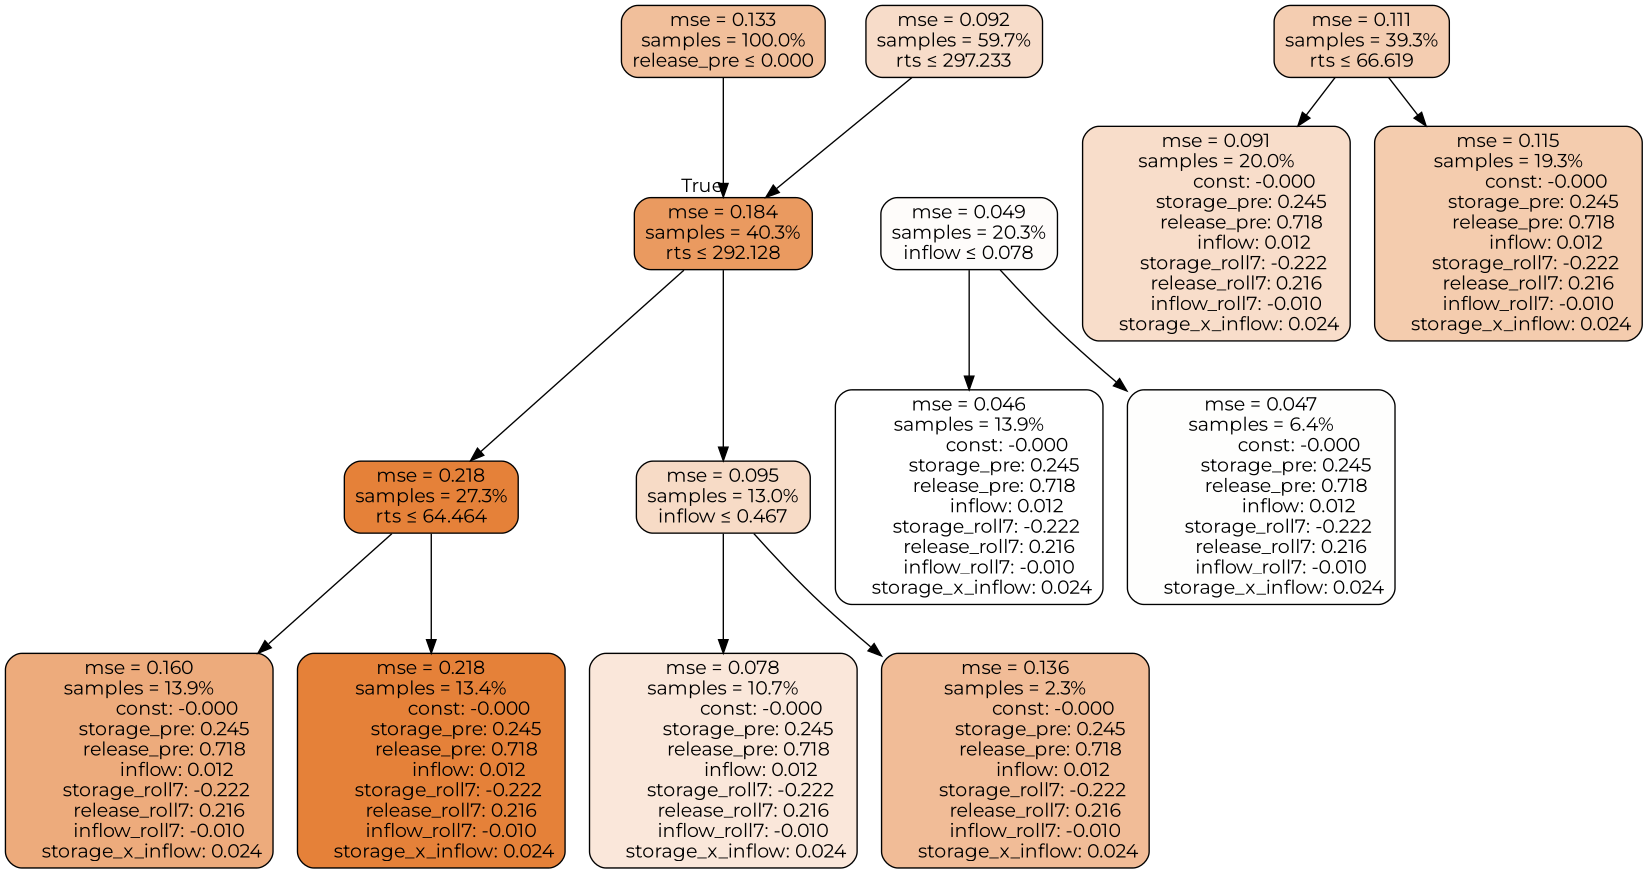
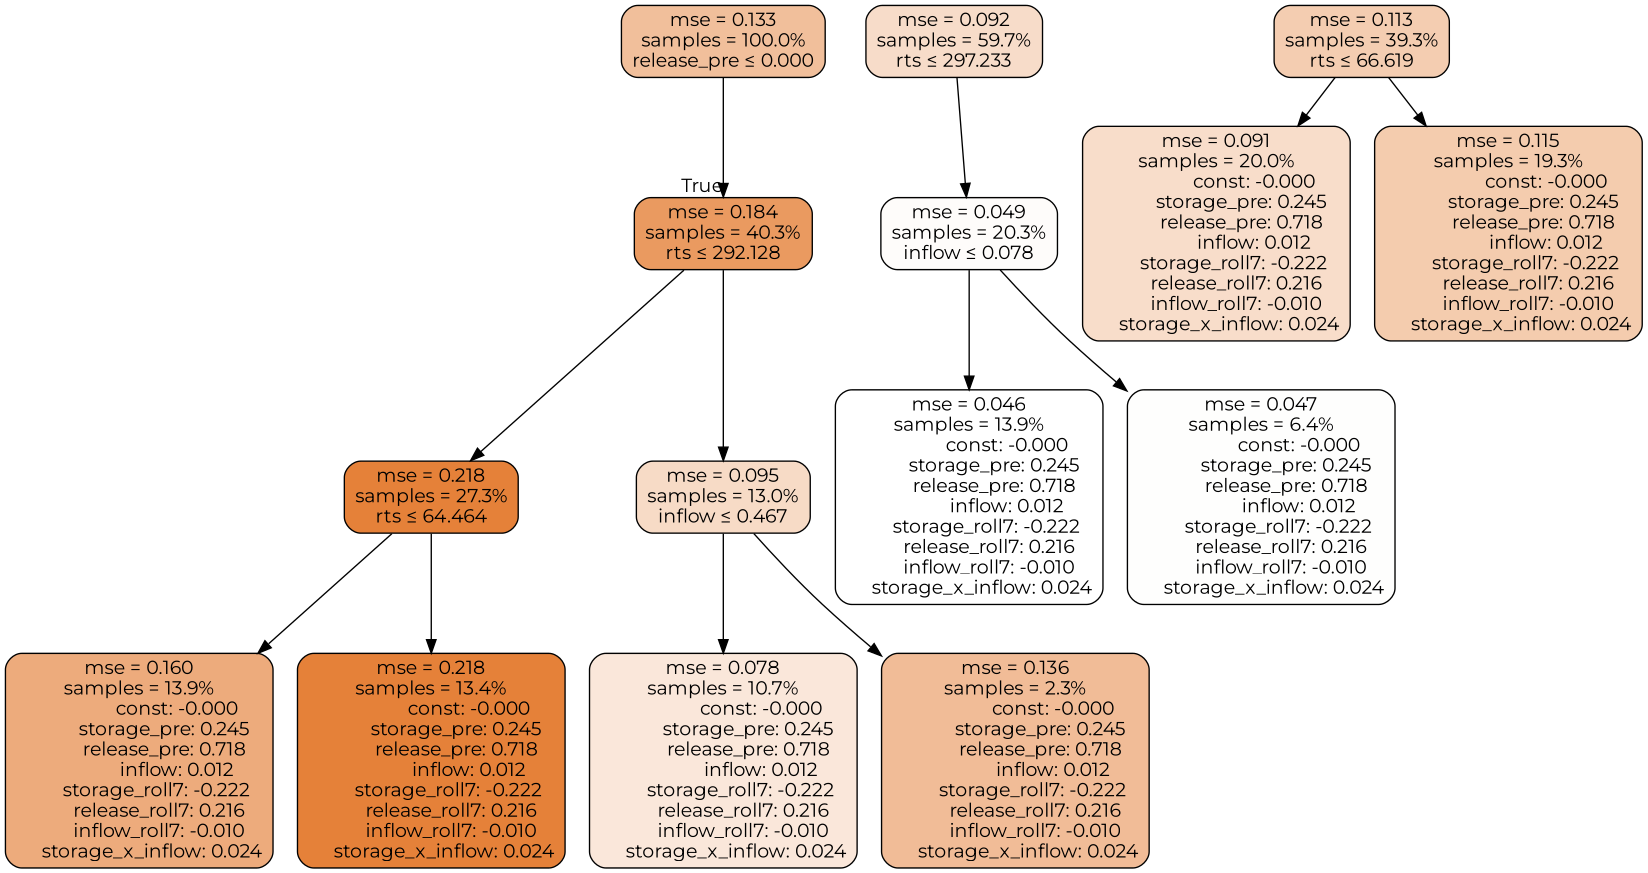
node "mse = 0.111 samples = 39.3% rts ≤ 66.619": label "mse = 0.111 samples = 39.3% rts ≤ 66.619" -> "mse = 0.113 samples = 39.3% rts ≤ 66.619"
edge "mse = 0.092 samples = 59.7% rts ≤ 297.233" -> "mse = 0.184 samples = 40.3% rts ≤ 292.128": now "mse = 0.092 samples = 59.7% rts ≤ 297.233" -> "mse = 0.049 samples = 20.3% inflow ≤ 0.078"
